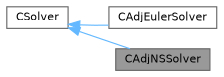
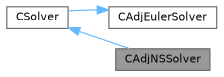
edge "CAdjEulerSolver" -> "CSolver": reversed
